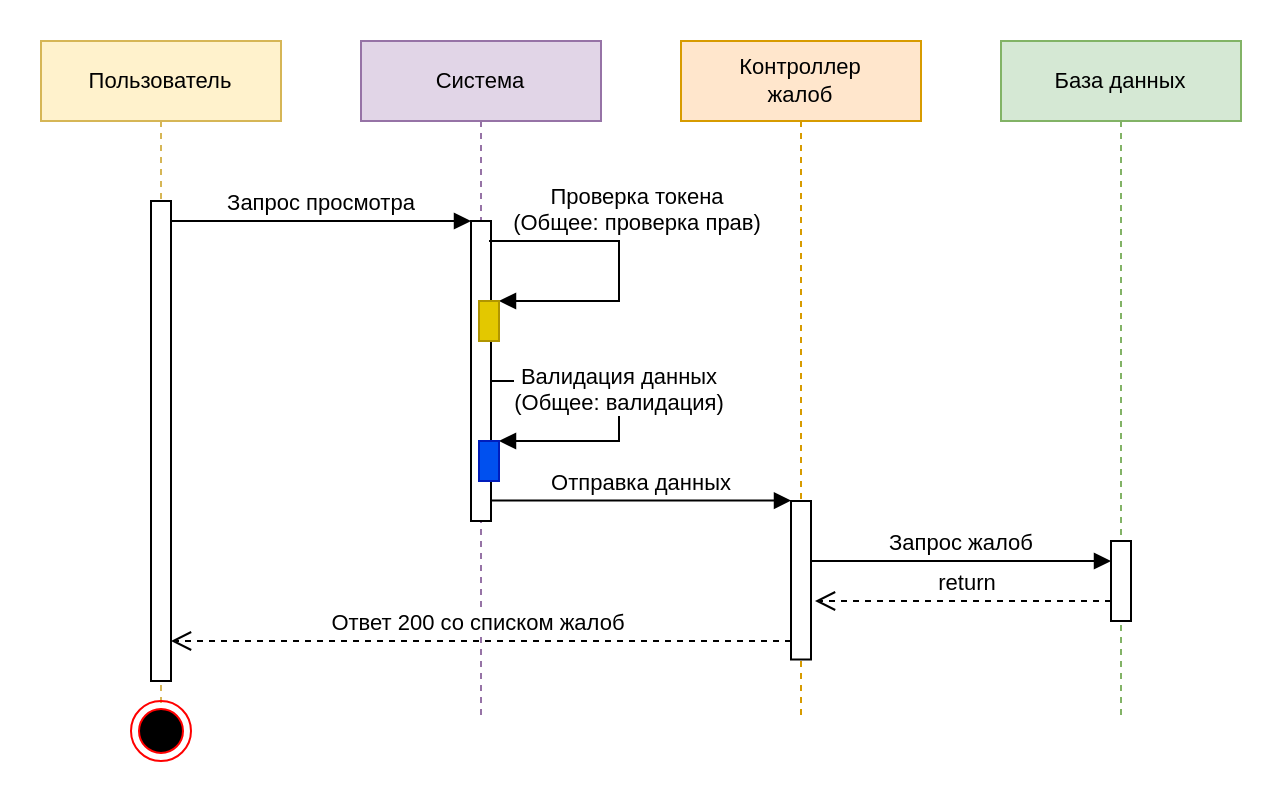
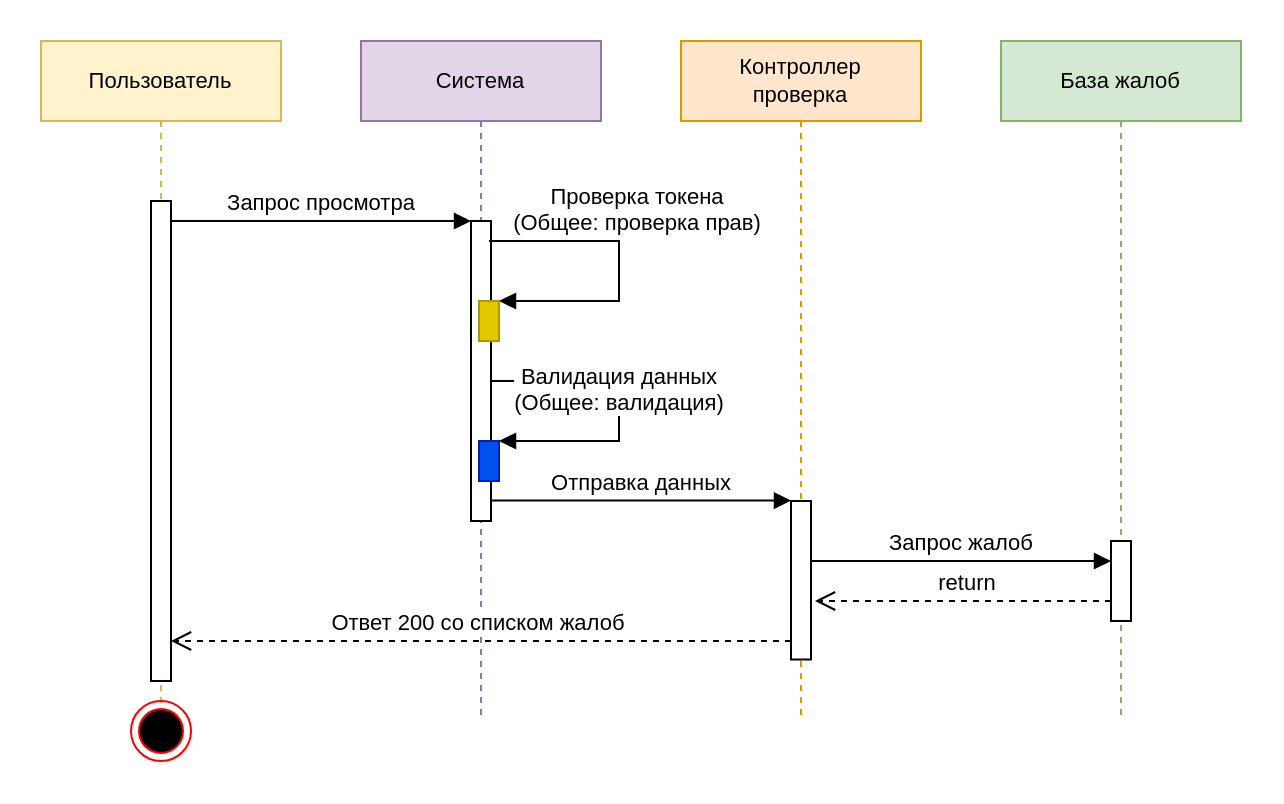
node "Контроллер жалоб": label "Контроллер жалоб" -> "Контроллер проверка"
node "База данных": label "База данных" -> "База жалоб"
